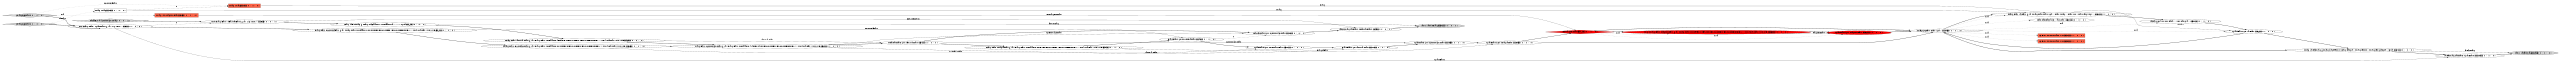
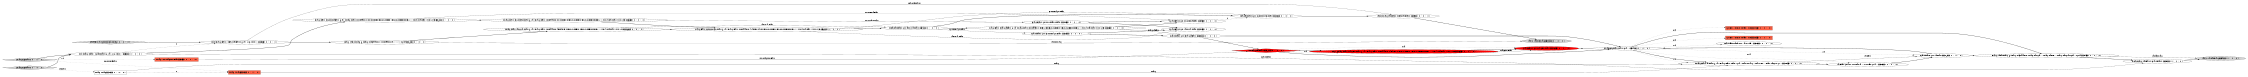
edge "parentFields.add(commitTimeField)@@@9@@@['1', '1', '0']" -> "parentFields.add(commitSeqnoField)@@@10@@@['1', '1', '0']": reversed
edge "parentFields.add(recordKeyField)@@@11@@@['1', '1', '0']" -> "parentFields.add(partitionPathField)@@@12@@@['1', '1', '0']": reversed
